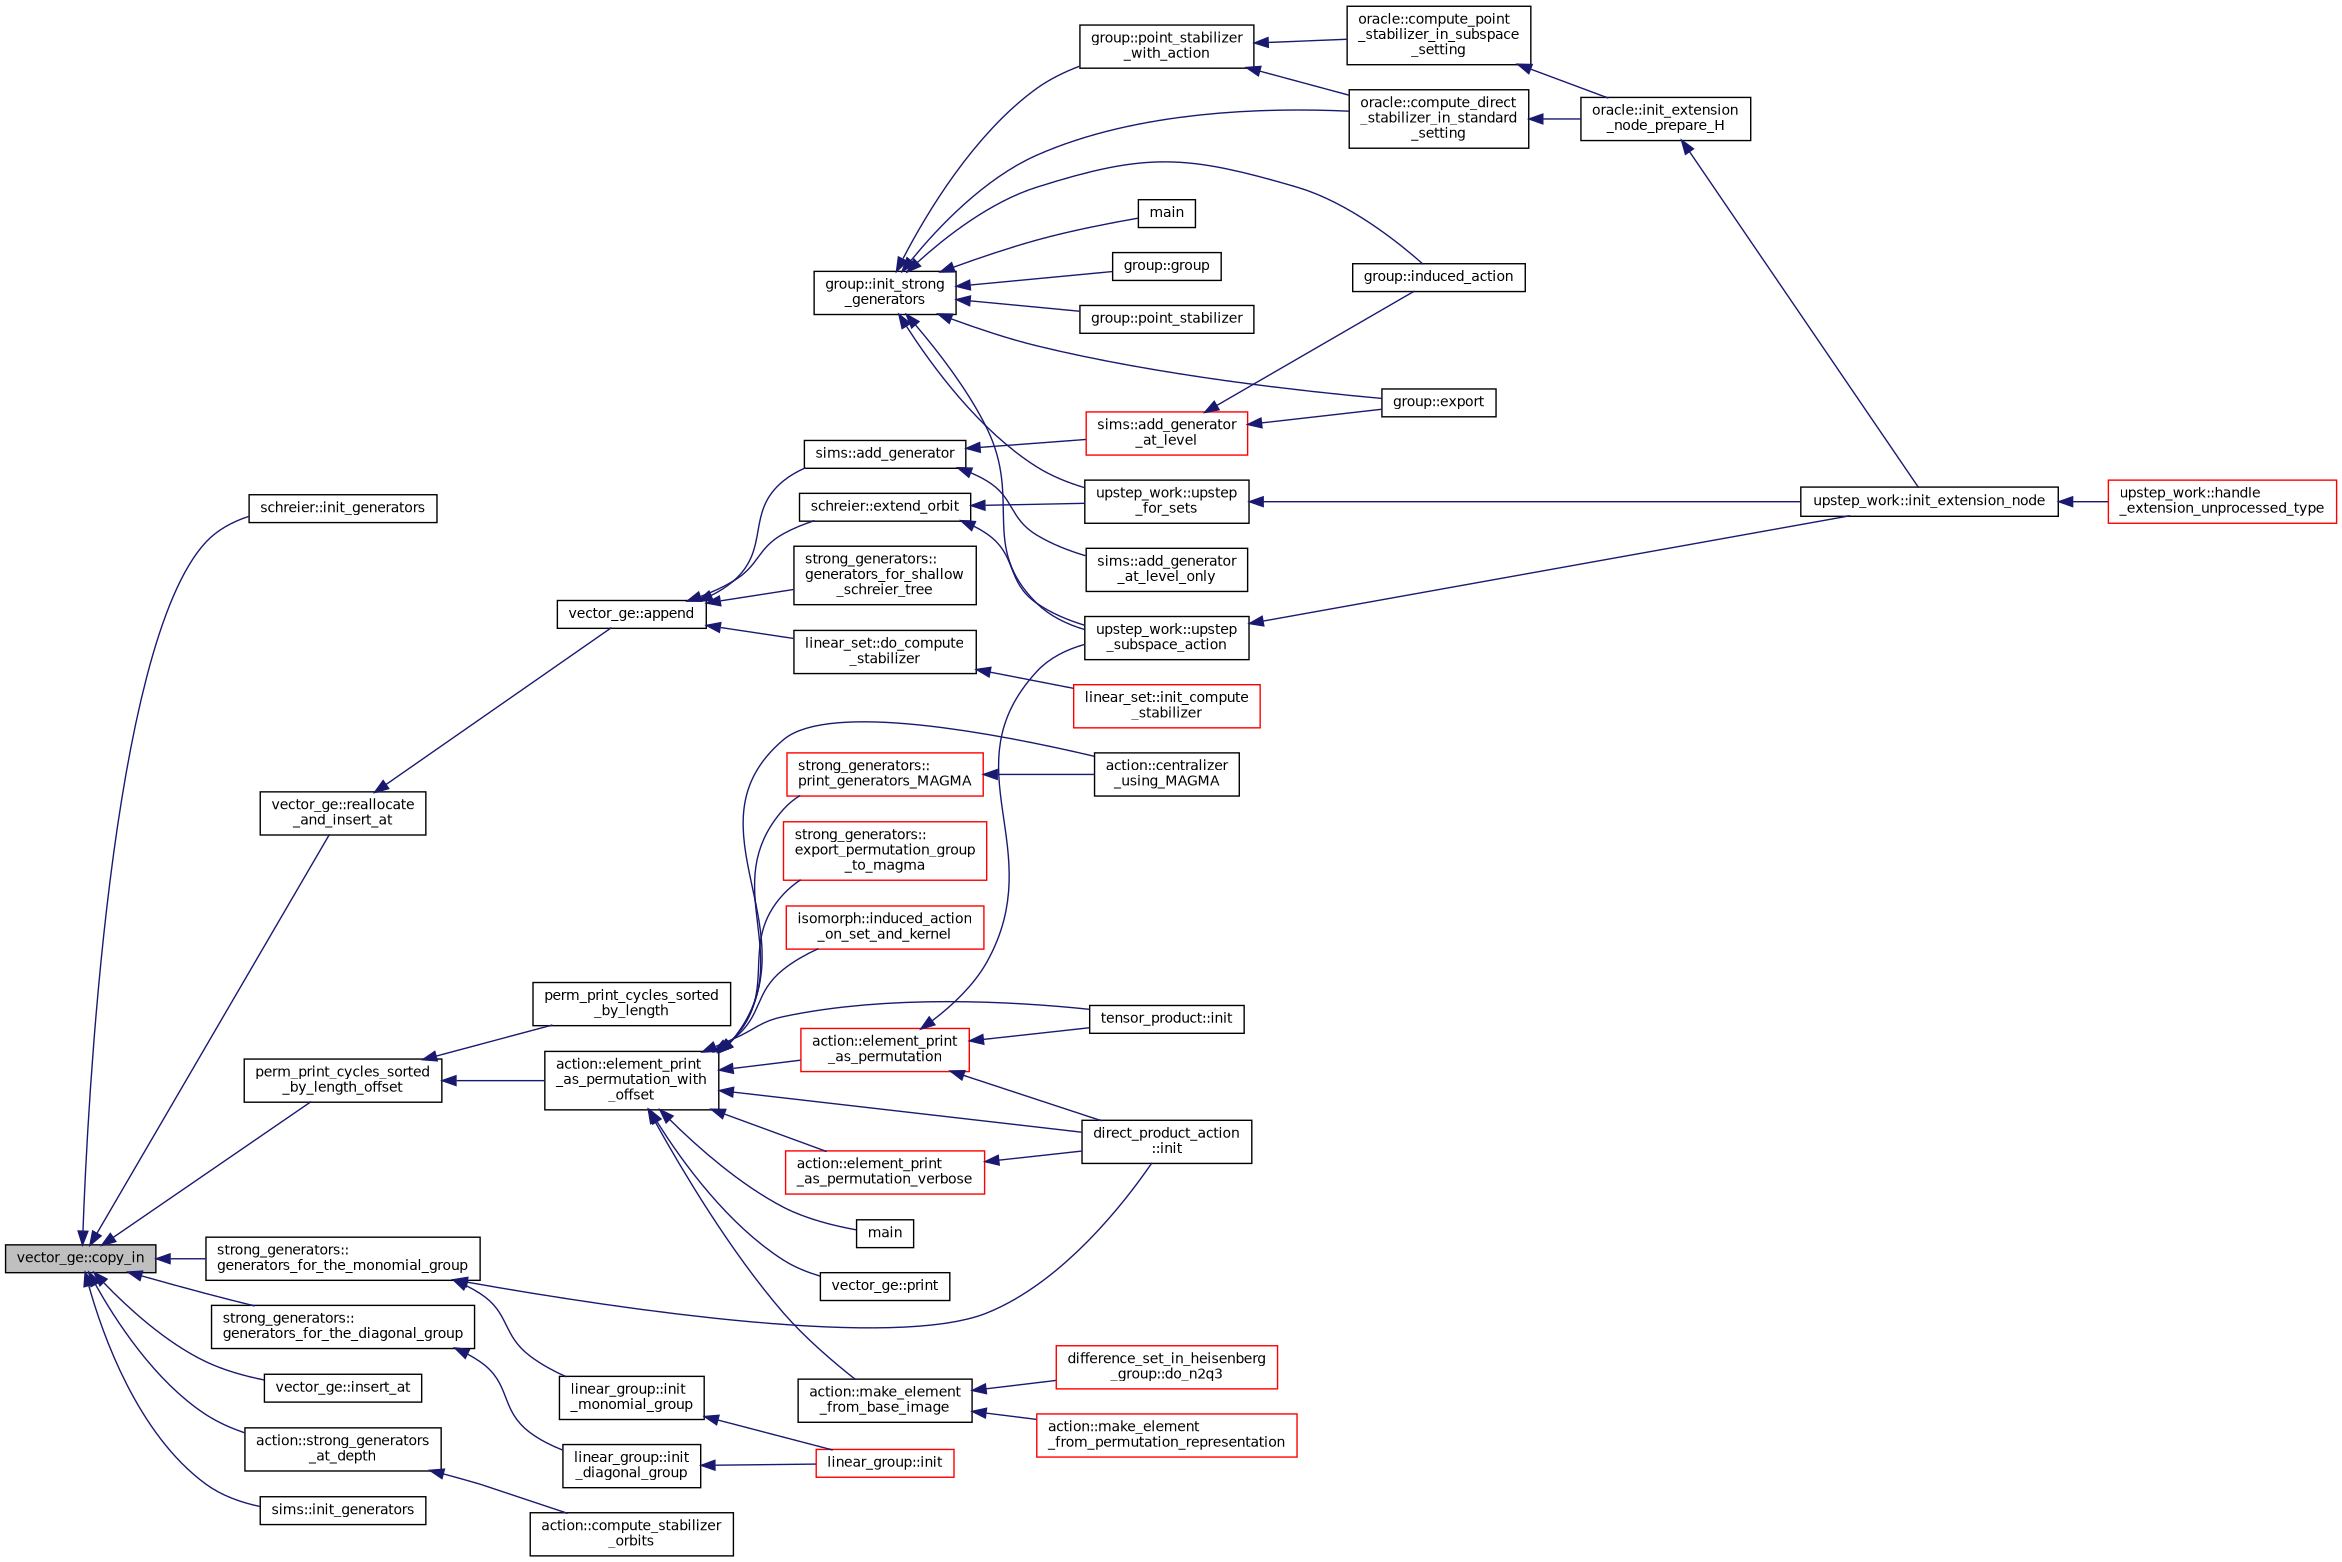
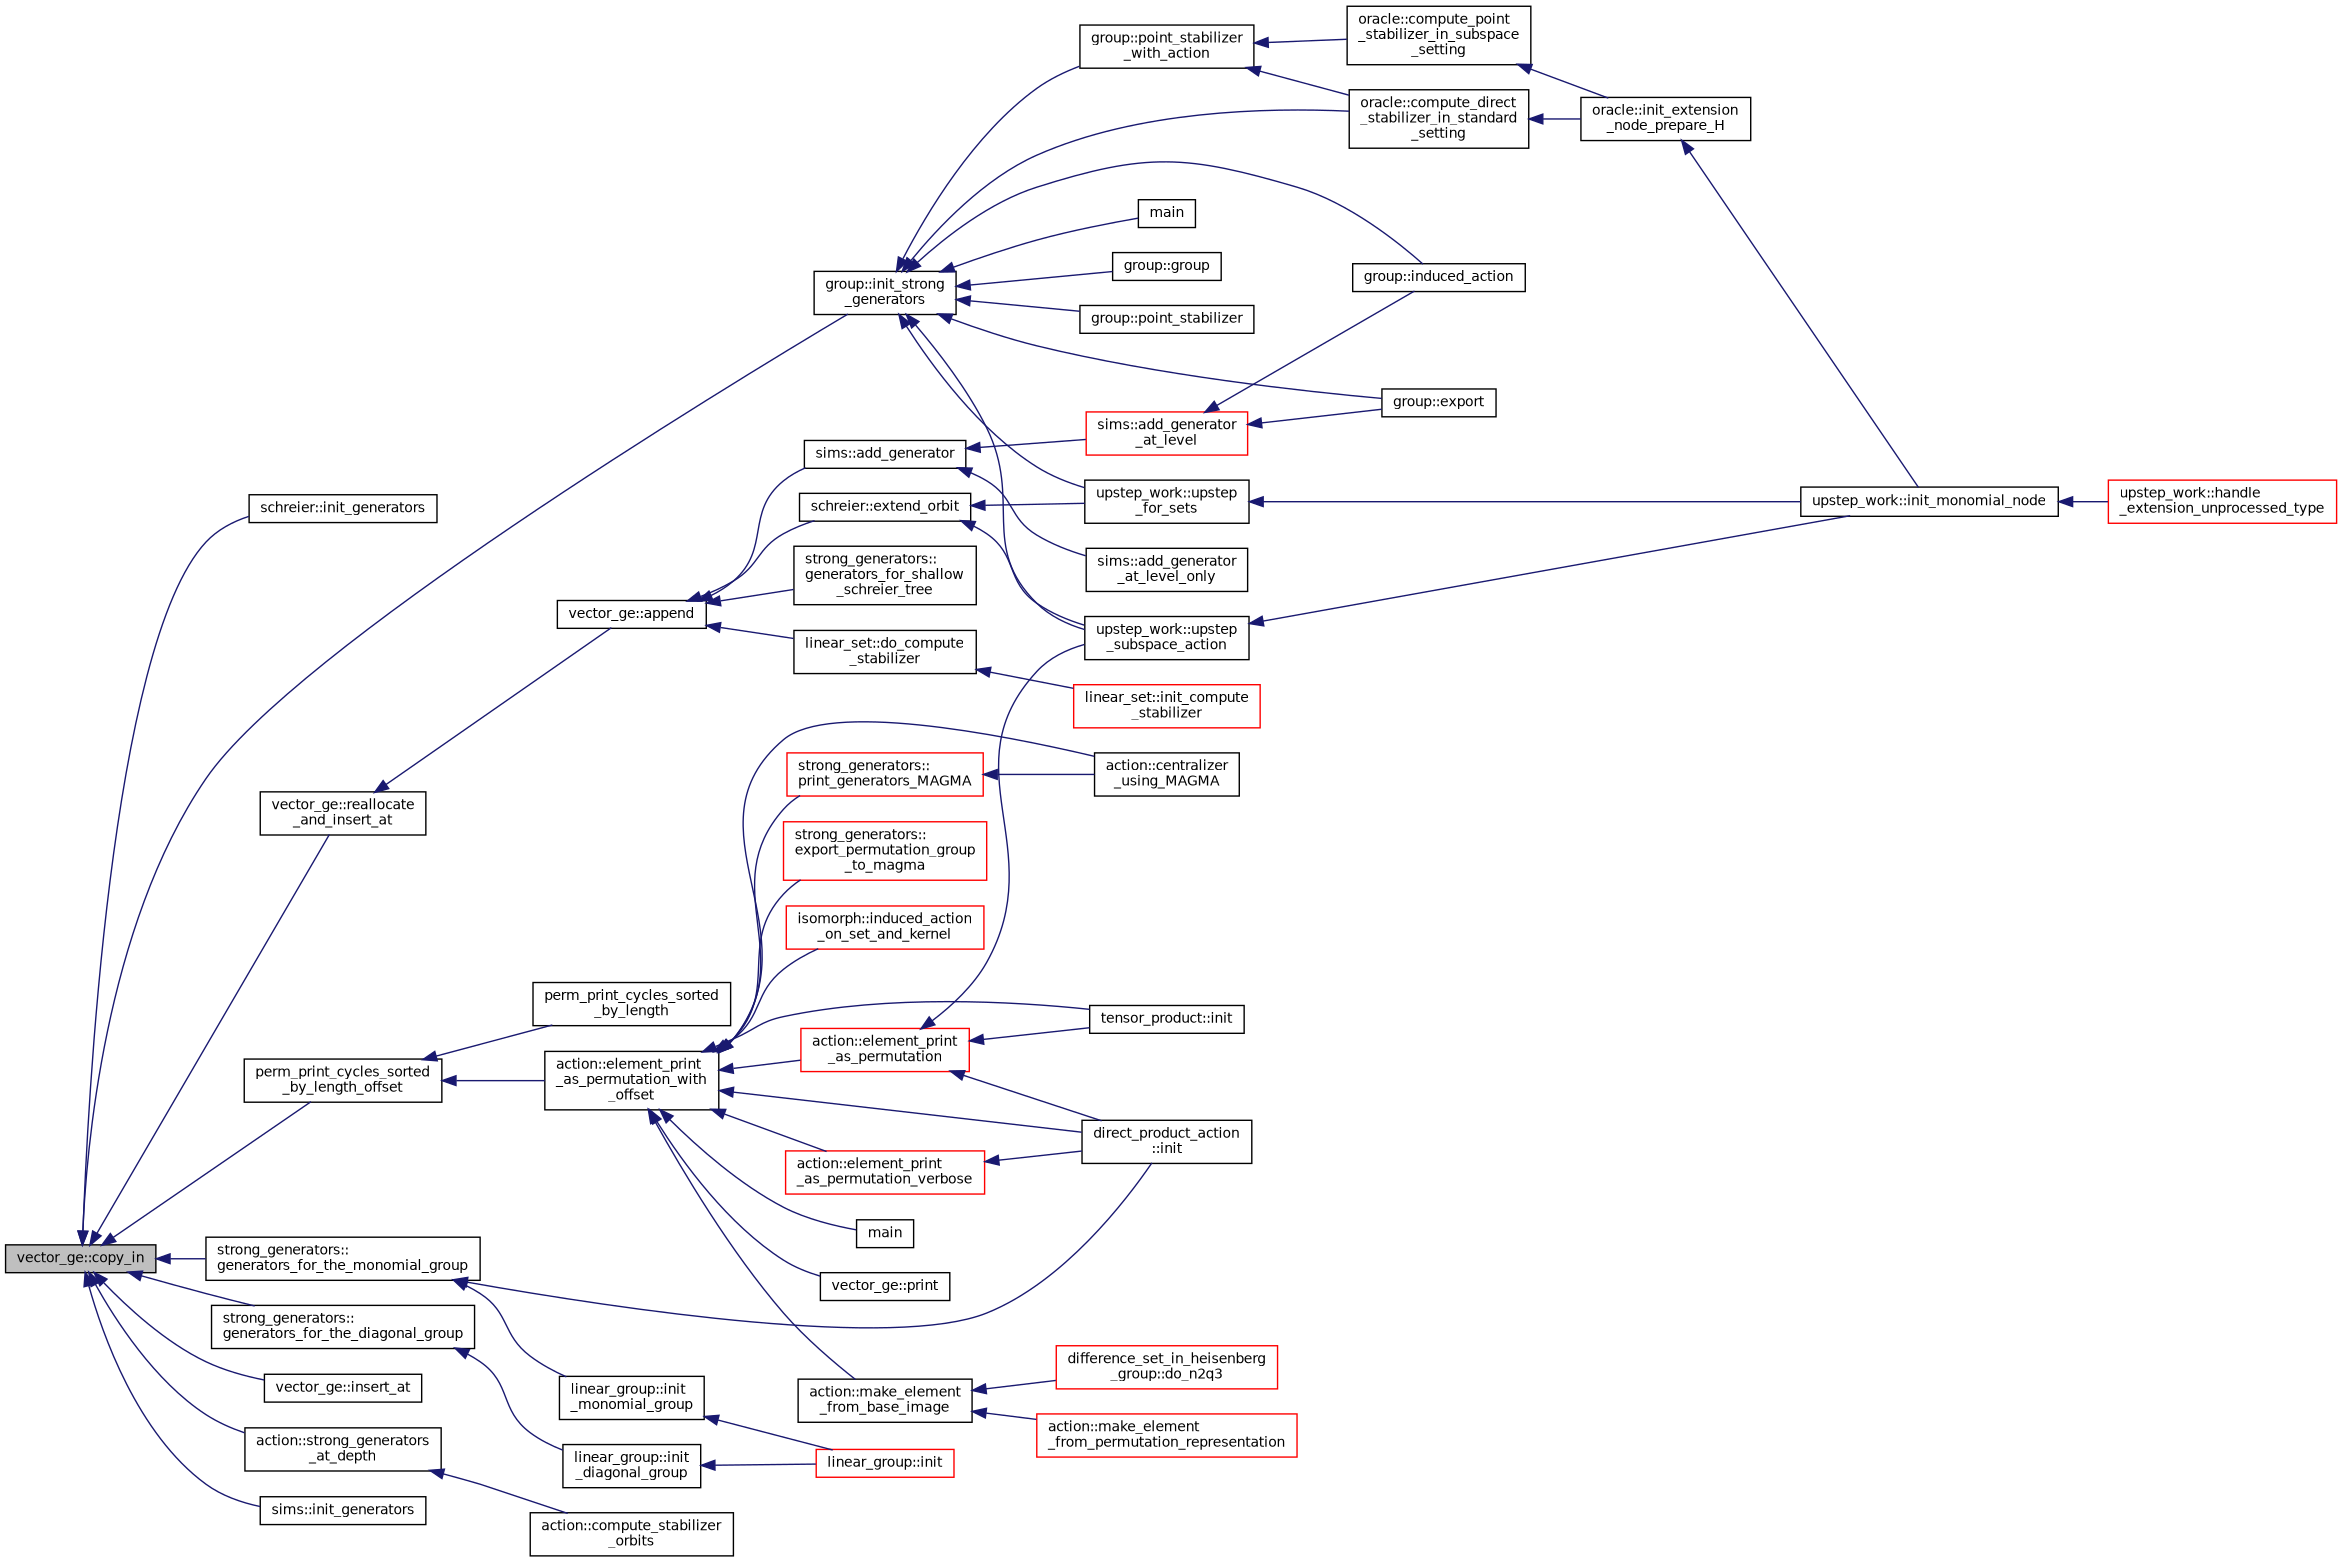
node "upstep_work::init_extension_node": label "upstep_work::init_extension_node" -> "upstep_work::init_monomial_node"
edge "group::init_strong _generators" -> "vector_ge::copy_in": added
